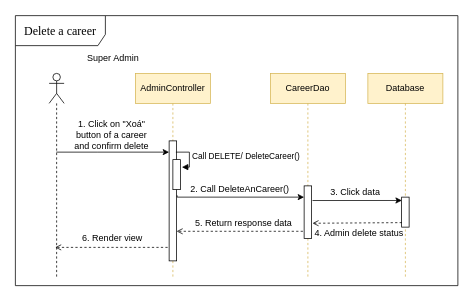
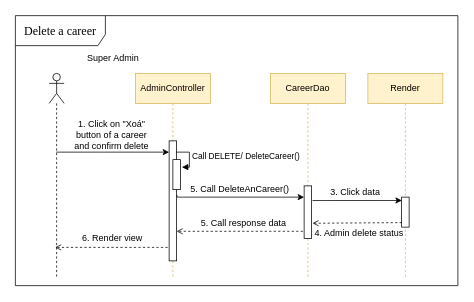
node "Database": label "Database" -> "Render"
node "2. Call DeleteAnCareer()": label "2. Call DeleteAnCareer()" -> "5. Call DeleteAnCareer()"
node "5. Return response data": label "5. Return response data" -> "5. Call response data"
